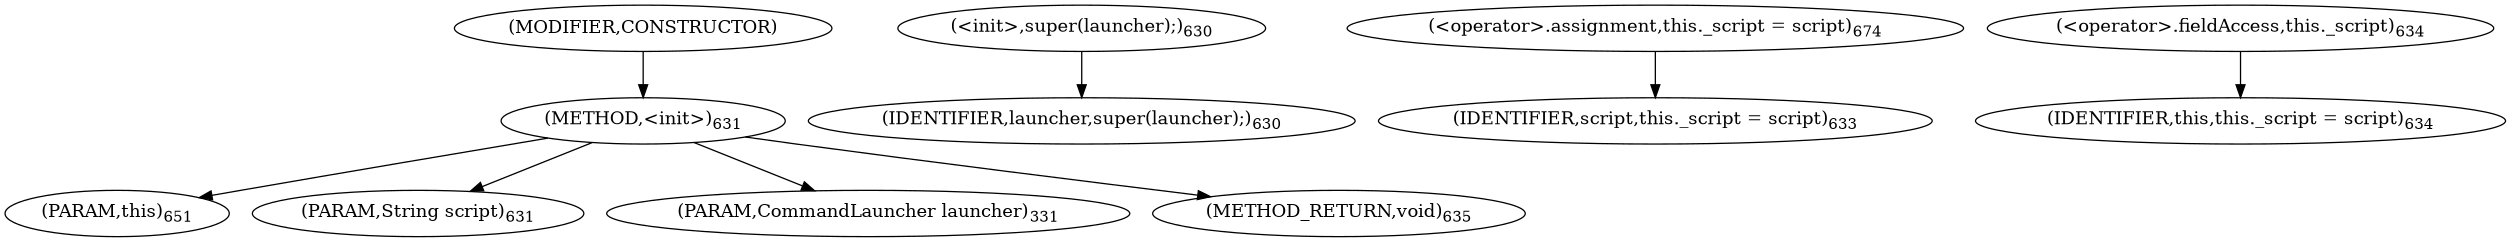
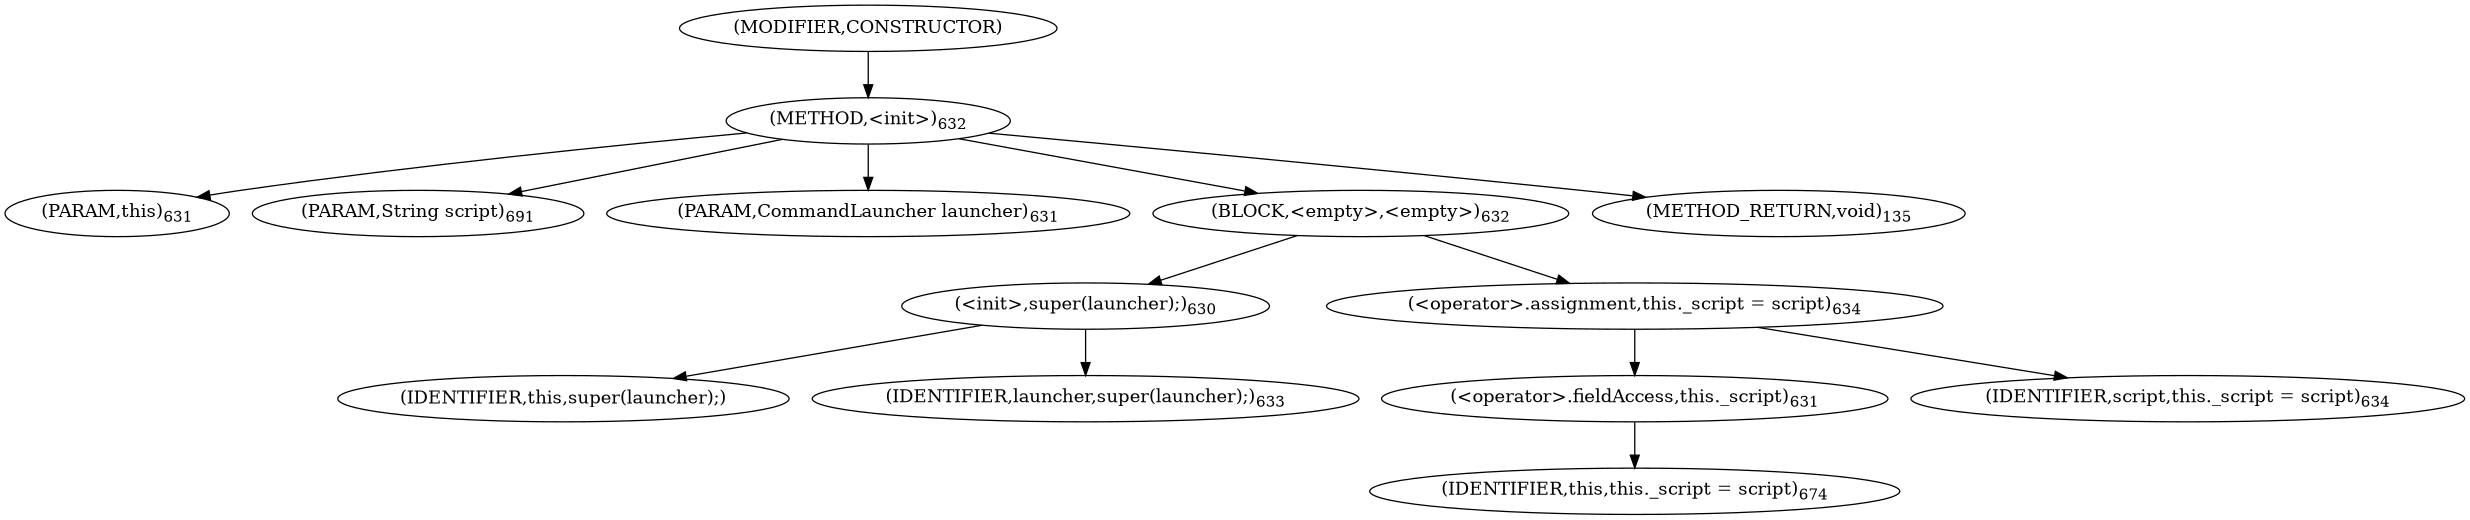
node "(<operator>.assignment,this._script = script)": text "674" -> "634"
node "(<operator>.fieldAccess,this._script)": text "634" -> "631"
node "(METHOD,<init>)": text "631" -> "632"
node "(IDENTIFIER,launcher,super(launcher);)": text "630" -> "633"
node "(IDENTIFIER,script,this._script = script)": text "633" -> "634"
node "(IDENTIFIER,this,this._script = script)": text "634" -> "674"
node "(PARAM,this)": text "651" -> "631"
node "(PARAM,String script)": text "631" -> "691"
node "(PARAM,CommandLauncher launcher)": text "331" -> "631"
node "(METHOD_RETURN,void)": text "635" -> "135"
node "(BLOCK,<empty>,<empty>)": added
edge "(<operator>.assignment,this._script = script)" -> "(<operator>.fieldAccess,this._script)": added
node "(IDENTIFIER,this,super(launcher);)": added
